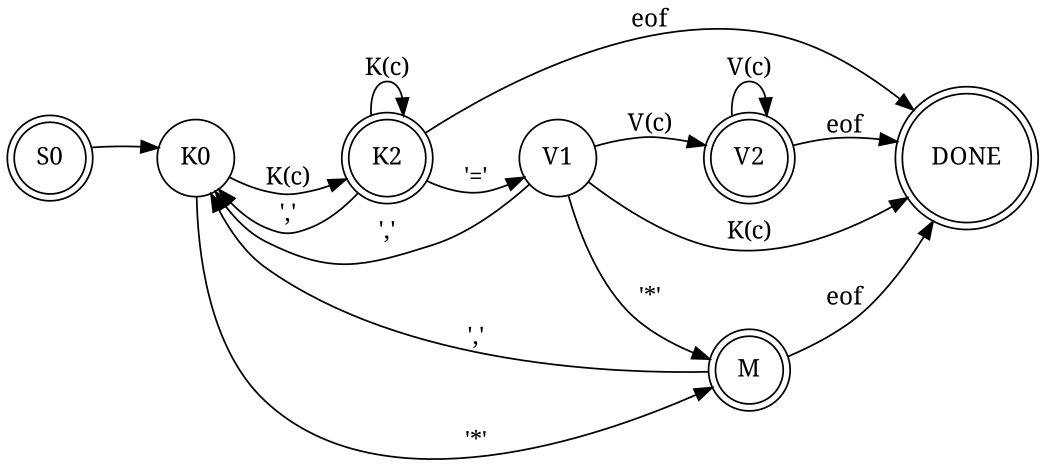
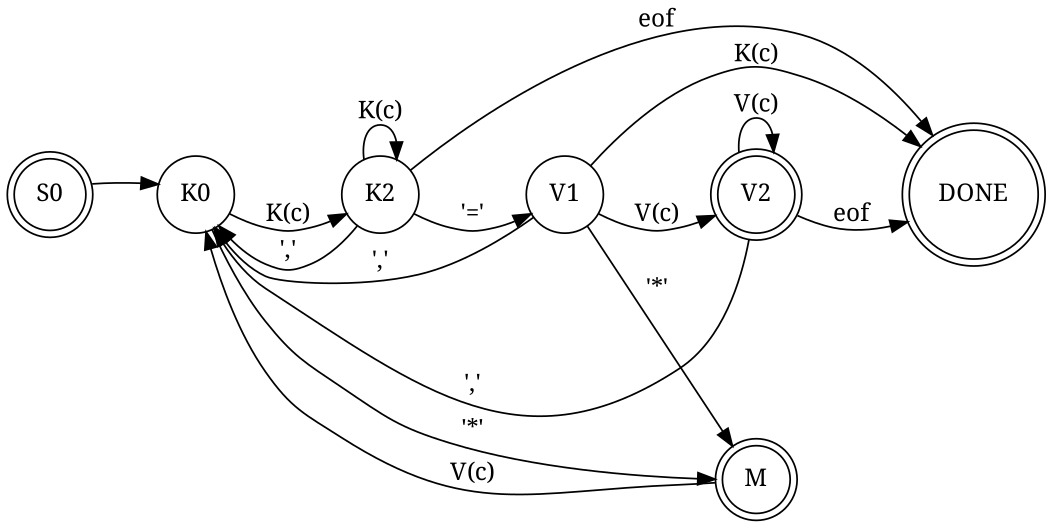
node "K2": shape doublecircle -> circle
edge "M" -> "DONE": removed, label "eof"
edge "M" -> "K0": label "','" -> "V(c)"
edge "V2" -> "K0": added, label "','"
